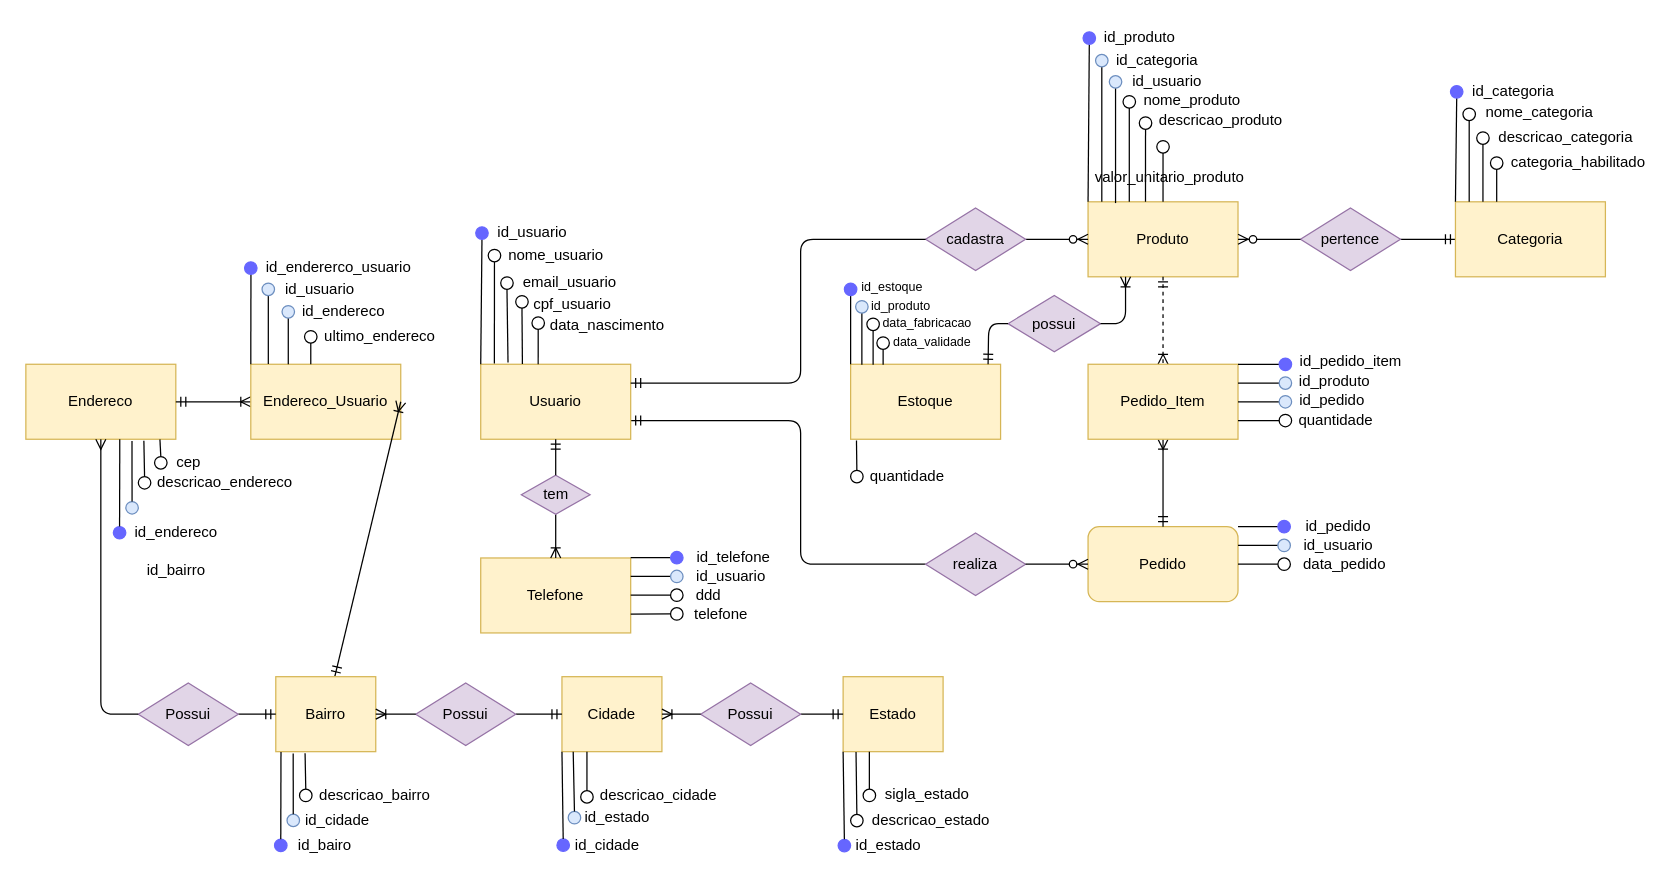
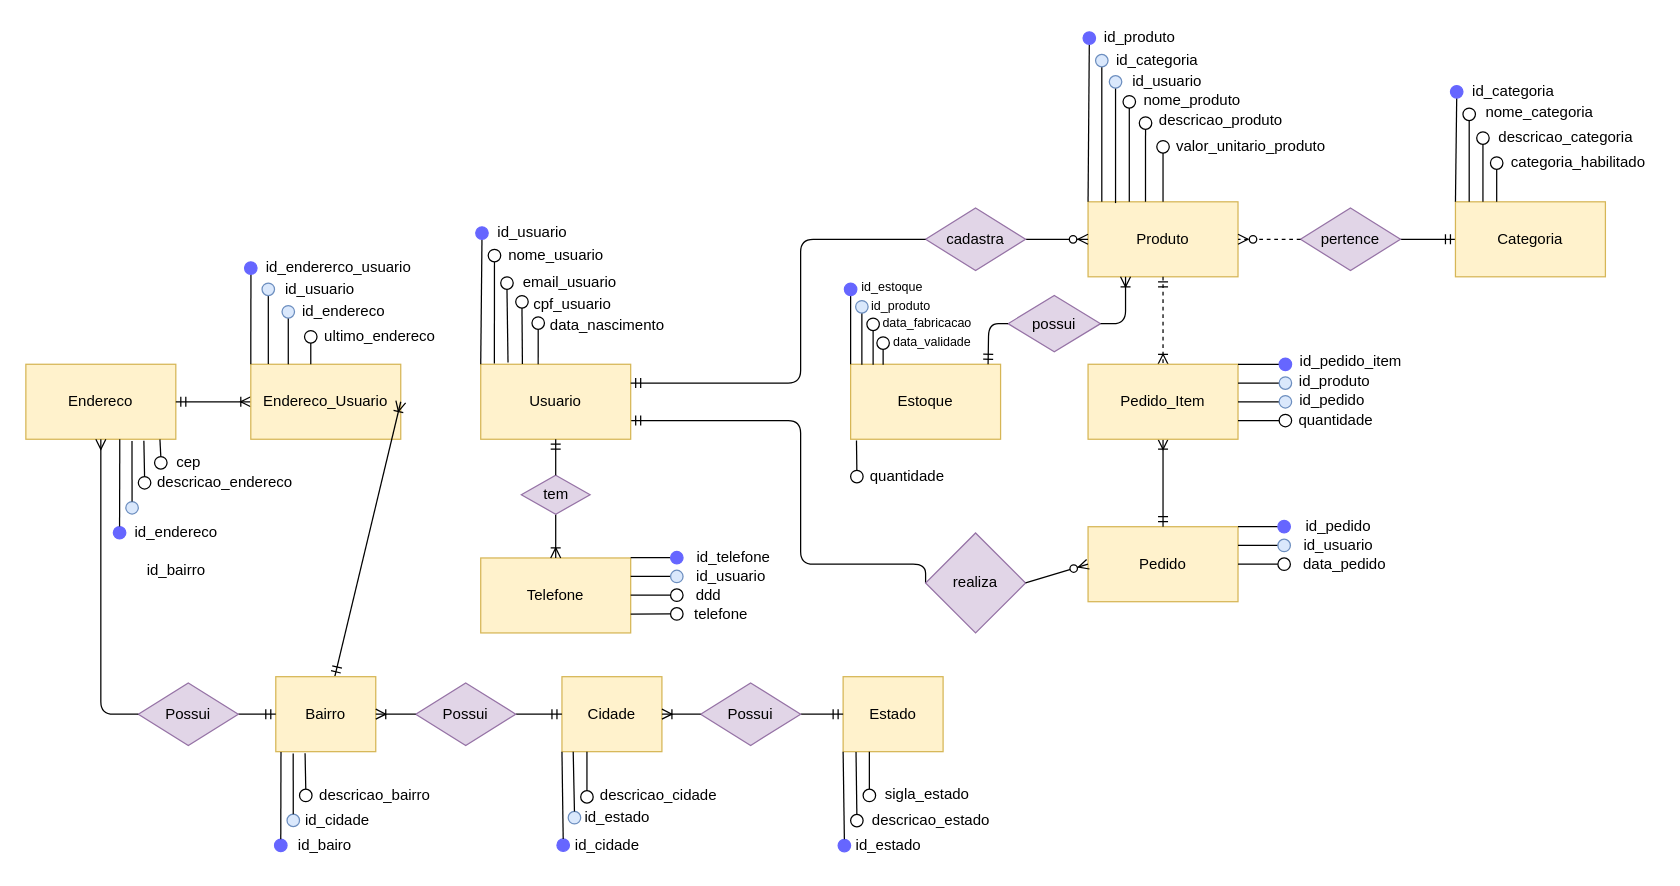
node "valor_unitario_produto": moved (1169, 178) -> (1251, 147)
edge "pertence" -> "Produto": style solid -> dashed
node "realiza": size 100x63 -> 100x100
node "Pedido": shape rounded rectangle -> rectangle
